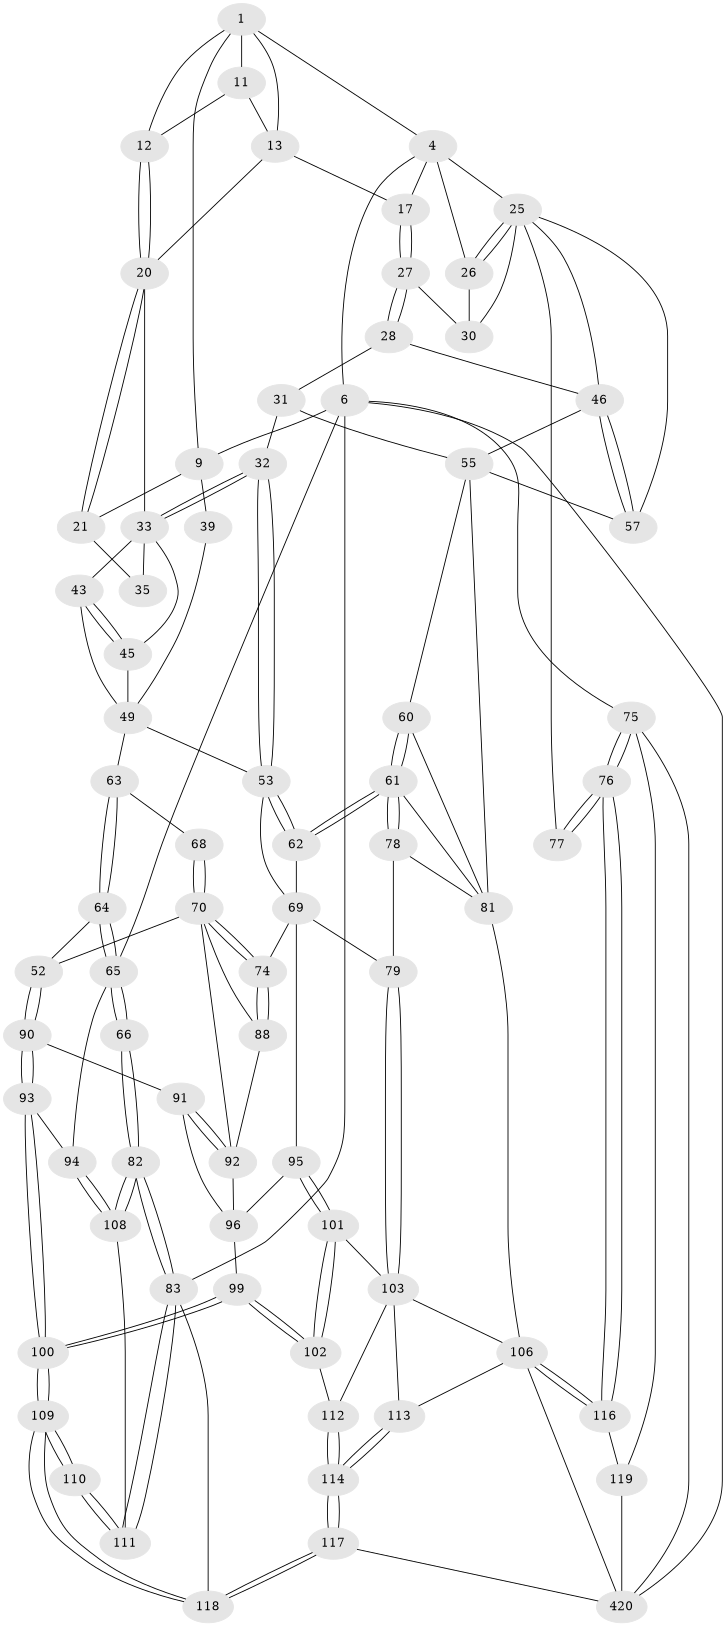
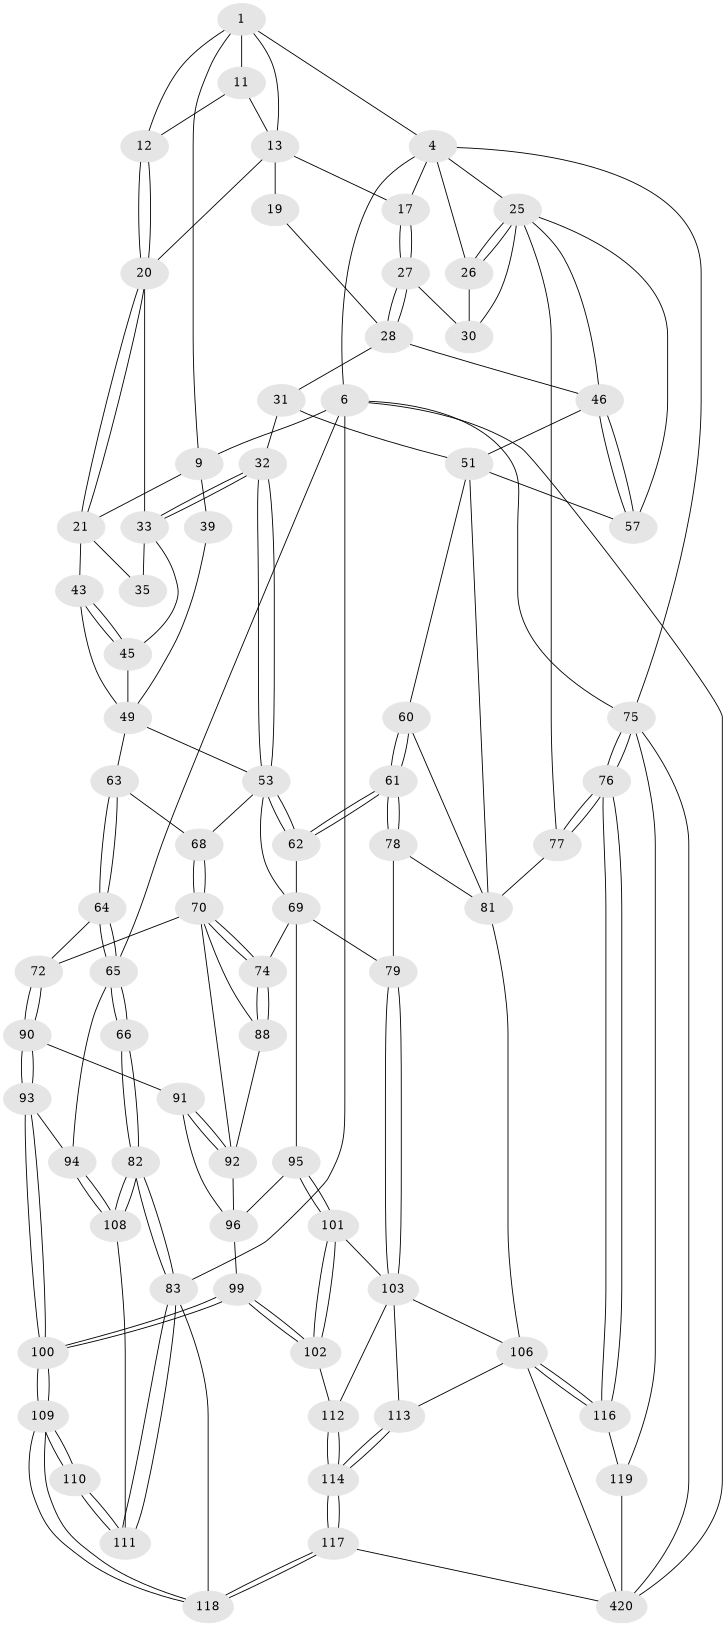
node "19": added
edge "4" -- "75": added
node "55": label "55" -> "51"
edge "33" -- "43": now "21" -- "43"
edge "53" -- "68": added
edge "61" -- "81": now "77" -- "81"
node "52": label "52" -> "72"
